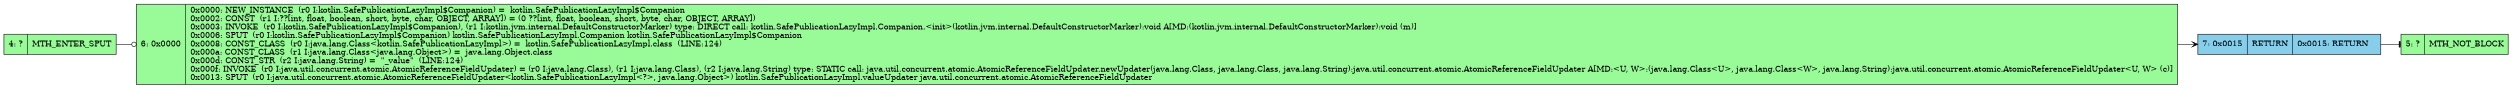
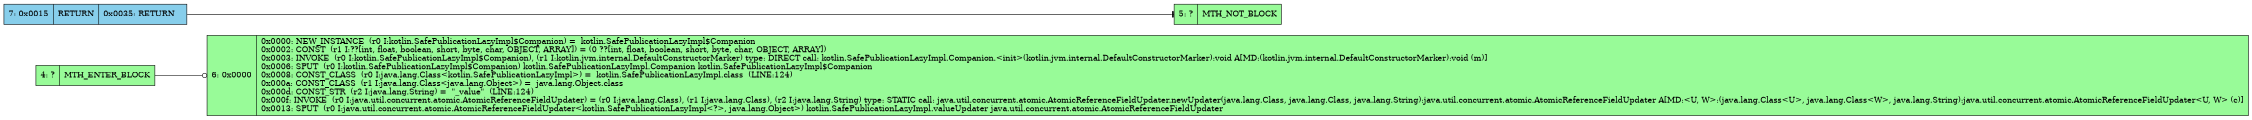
node "4: ?": text "MTH_ENTER_SPUT" -> "MTH_ENTER_BLOCK"
edge "6: 0x0000" -> "7: 0x0015": removed
node "7: 0x0015": text "0x0015: RETURN" -> "0x0035: RETURN"
